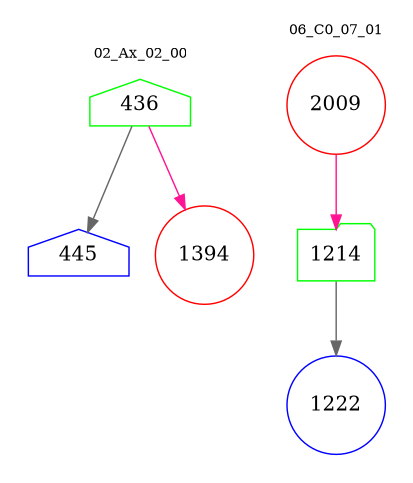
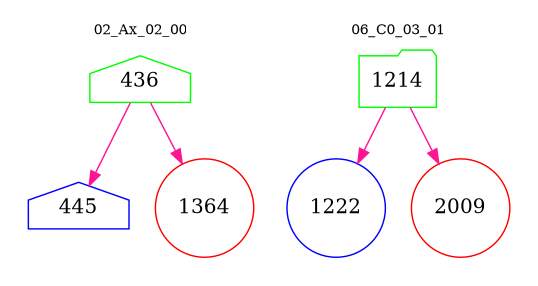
cluster "06_C0_07_01": label "06_C0_07_01" -> "06_C0_03_01"
edge "436" -> "445": color gray40 -> deeppink
edge "2009" -> "1214": reversed
node "1394": label "1394" -> "1364"
edge "1214" -> "1222": color gray40 -> deeppink
